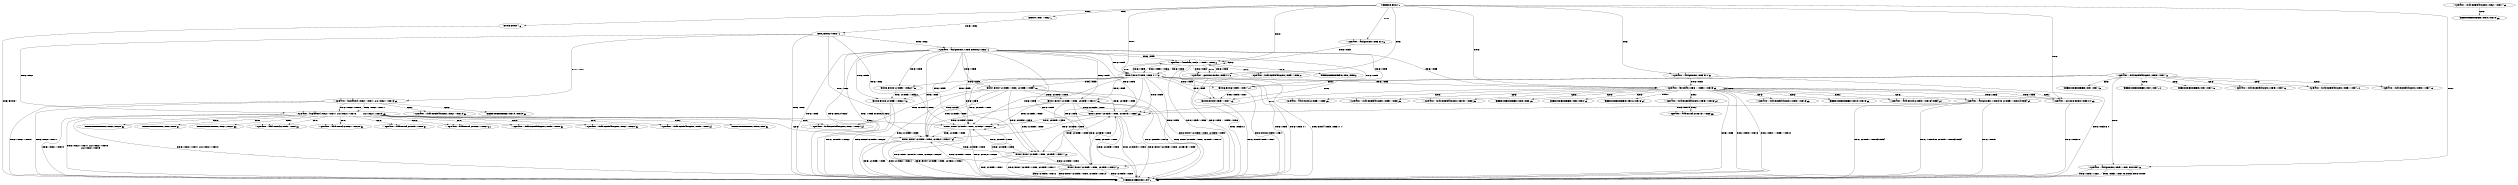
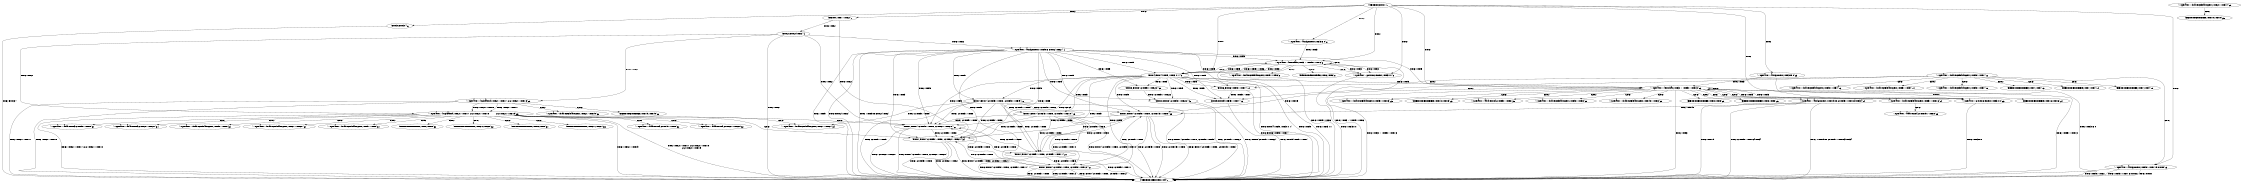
edge "(<operator>.assignment,*VAR5 = FUN2(VAR2))" -> "(FUN7,FUN7(&VAR5->VAR8, &VAR5->VAR10))": removed, label "DDG: VAR5"
edge "(FUN2,FUN2(VAR2))" -> "(FUN7,FUN7(&VAR5->VAR8, &VAR2->VAR21))": now "(PARAM,VAR1 *VAR2)" -> "(FUN7,FUN7(&VAR5->VAR8, &VAR2->VAR21))"
edge "(<operator>.lessThan,VAR3 < VAR5->VAR13)" -> "(FUN7,FUN7(&VAR5->VAR8, &VAR15->VAR8))": label "CDG: " -> "DDG: VAR15"
node "(<operator>.addressOf,&VAR5->VAR16[VAR3])": removed
edge "(FUN7,FUN7(&VAR5->VAR8, &VAR5->VAR10))" -> "(FUN7,FUN7(&VAR5->VAR8, &VAR15->VAR8))": removed, label "DDG: &VAR5->VAR8"
